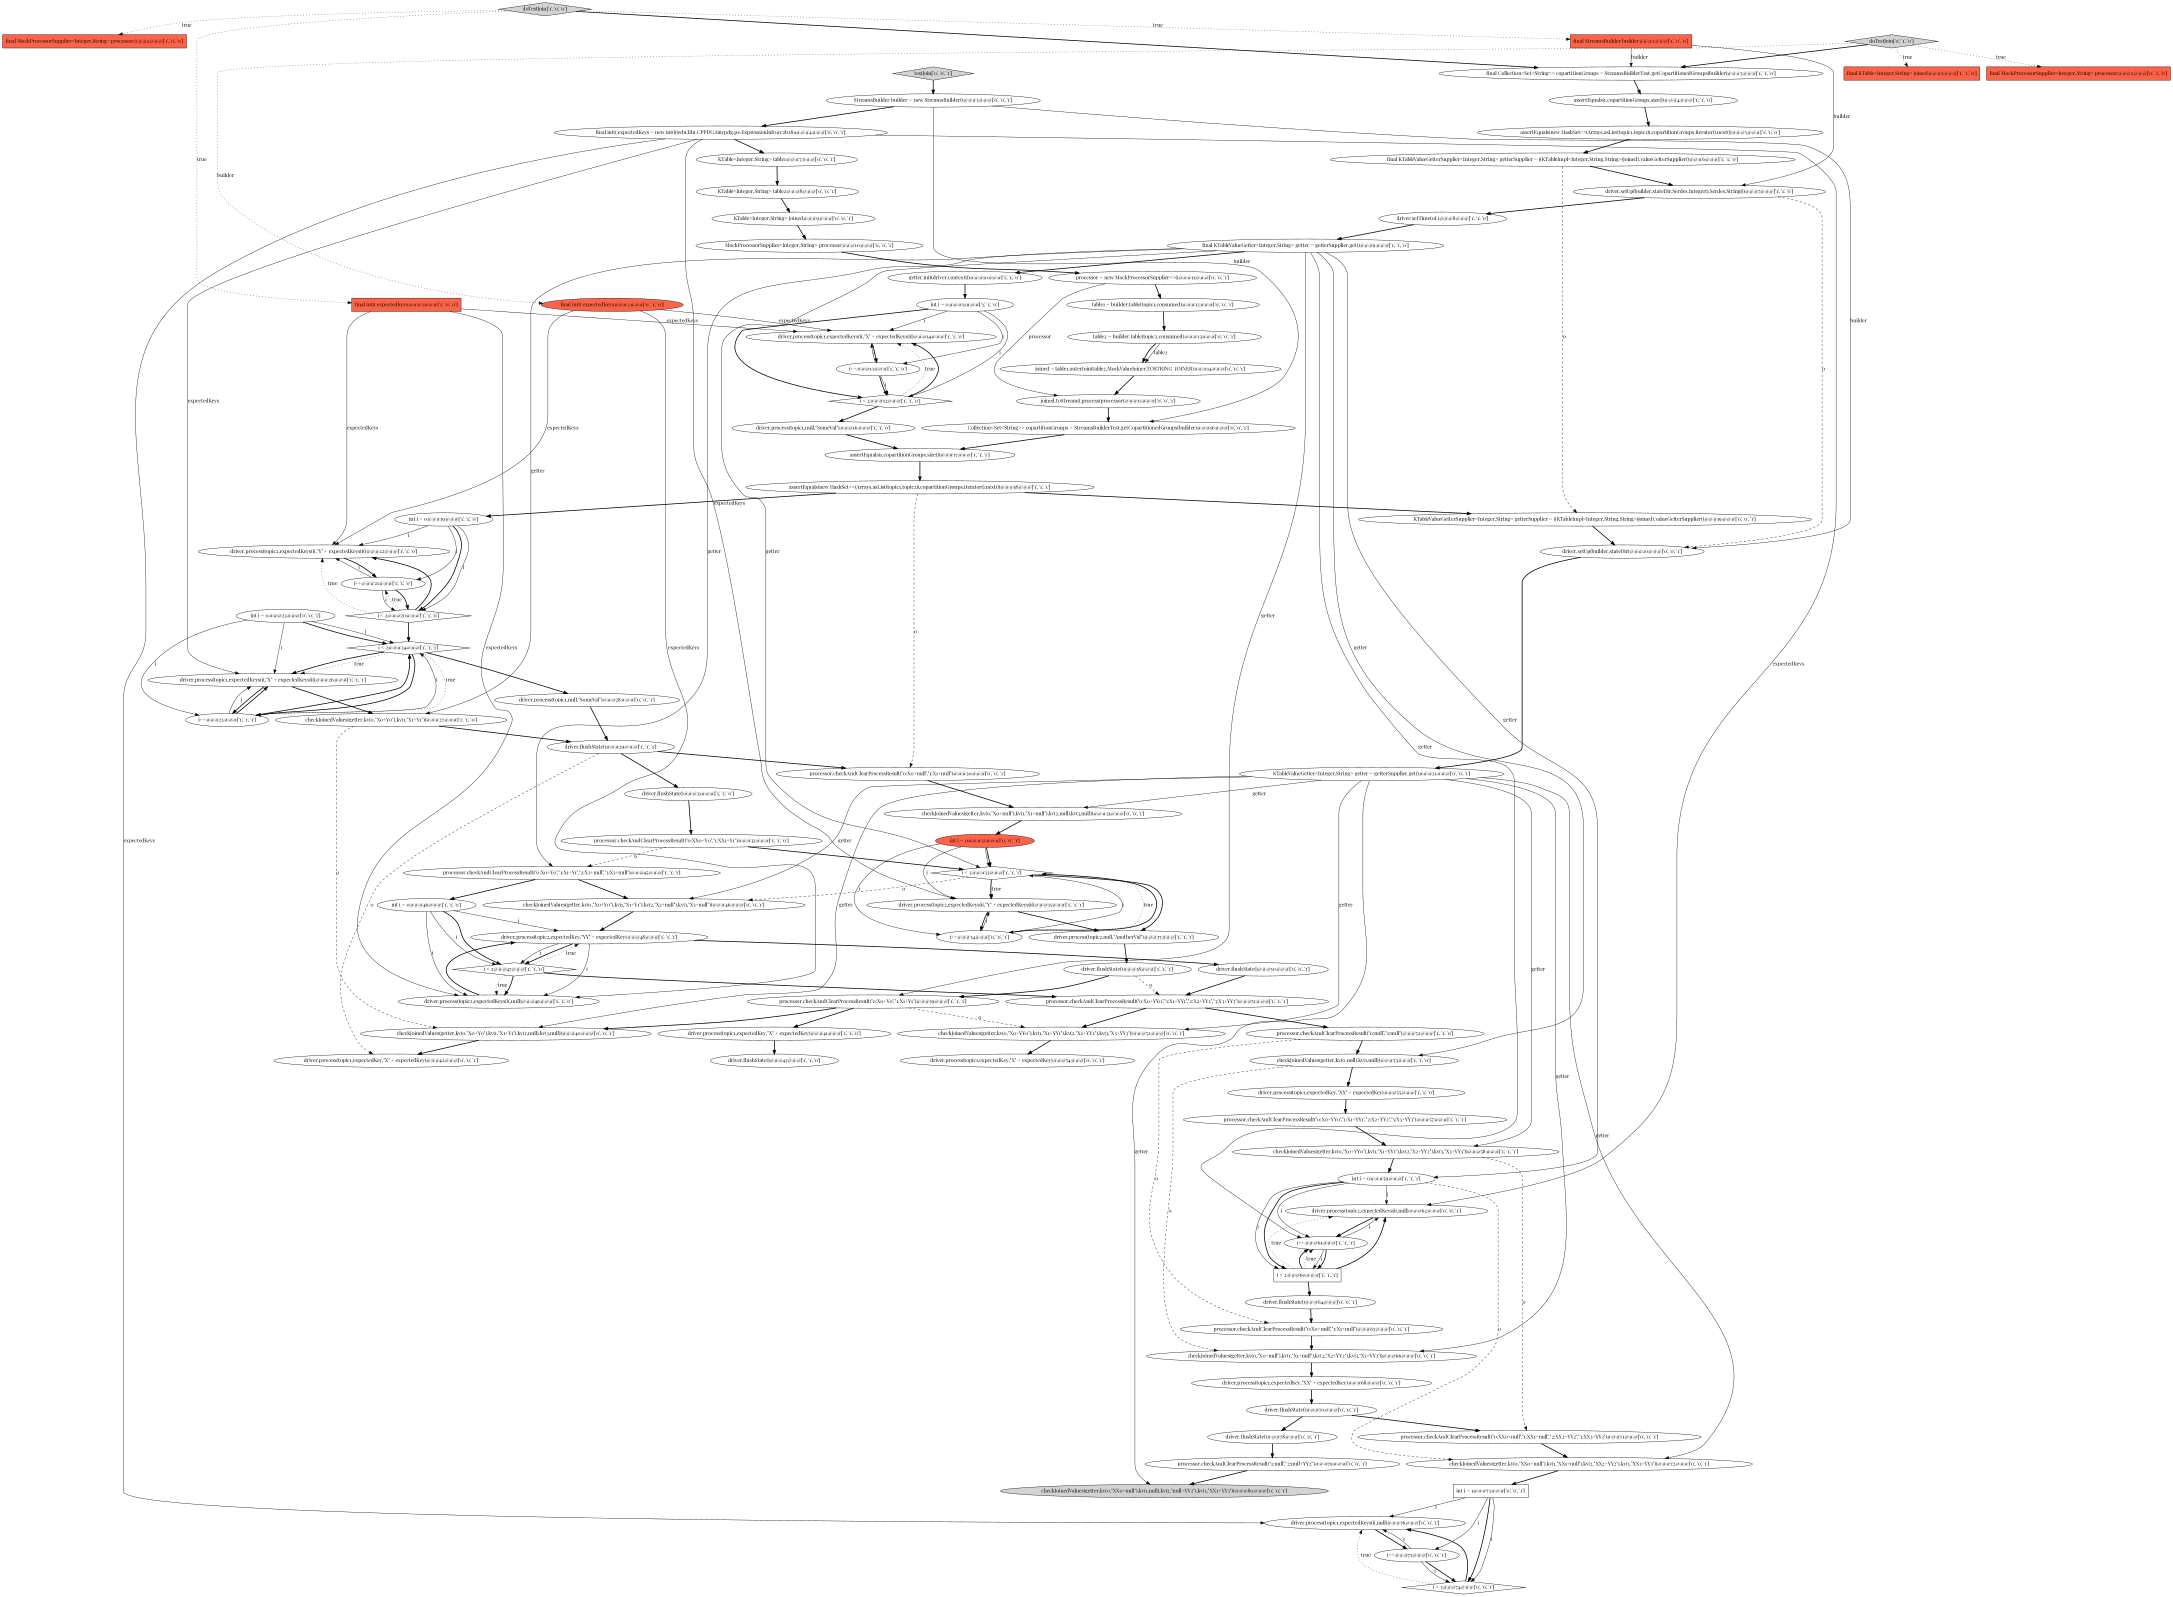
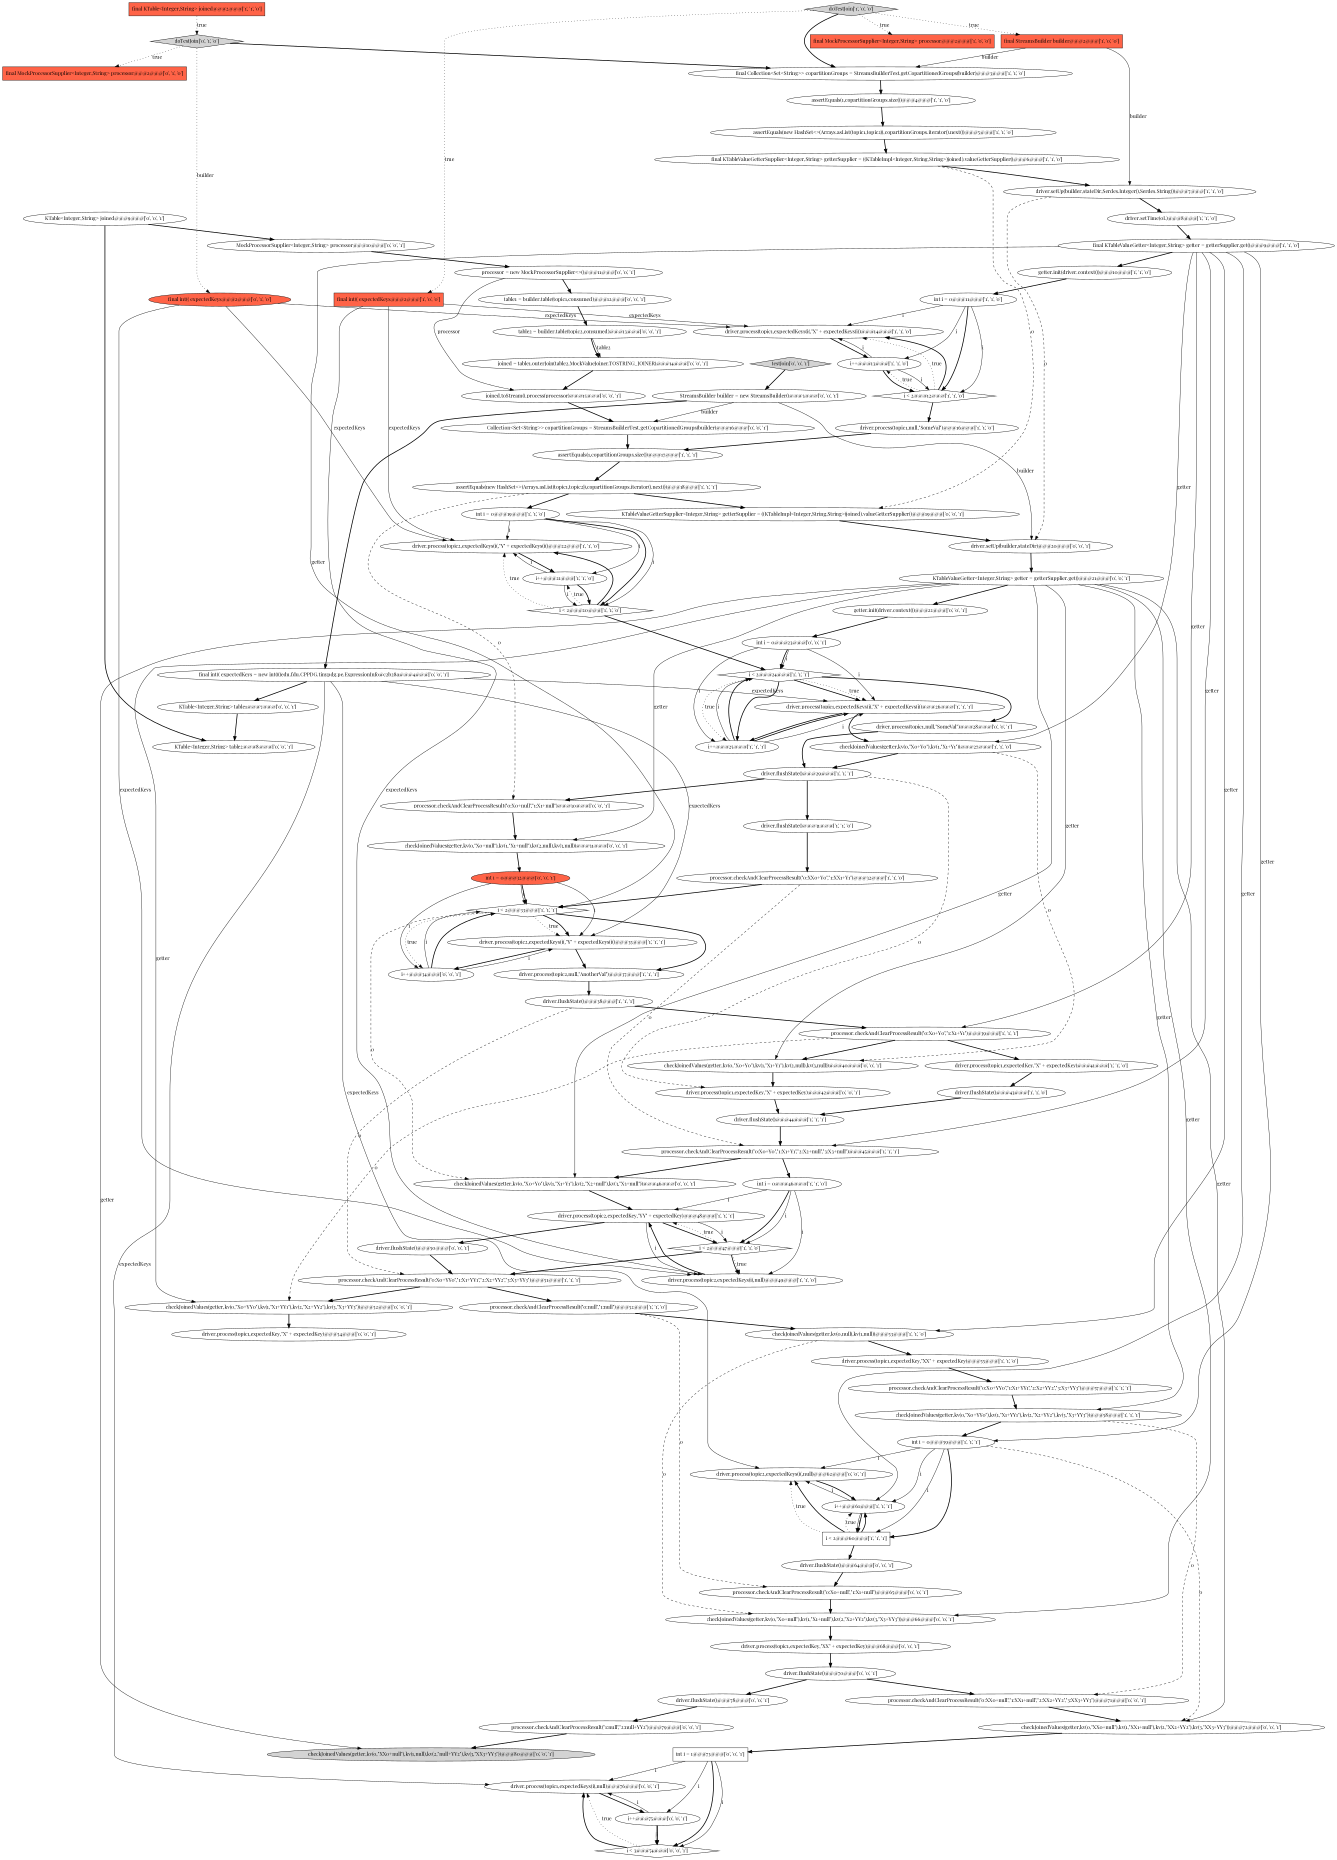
edge "doTestJoin['0', '1', '0']" -> "final KTable<Integer,String> joined@@@2@@@['1', '1', '0']": reversed
edge "KTable<Integer,String> table2@@@8@@@['0', '0', '1']" -> "KTable<Integer,String> joined@@@9@@@['0', '0', '1']": reversed
edge "i < 2@@@12@@@['1', '1', '0']" -> "i++@@@13@@@['1', '1', '0']": added, label "true"
node "getter.init(driver.context())@@@22@@@['0', '0', '1']": added
node "driver.flushState()@@@44@@@['1', '1', '1']": added
